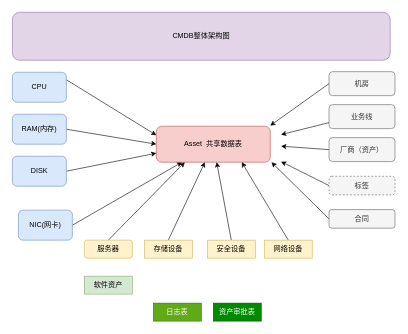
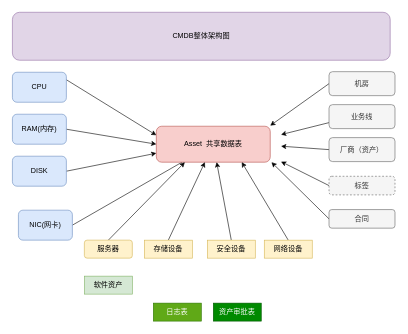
edge "NIC(网卡)" -> "Asset 共享数据表": arrowhead classic -> none
